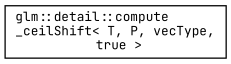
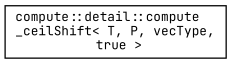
node "glm::detail::compute _ceilShift< T, P, vecType, true >": label "glm::detail::compute _ceilShift< T, P, vecType, true >" -> "compute::detail::compute _ceilShift< T, P, vecType, true >"
